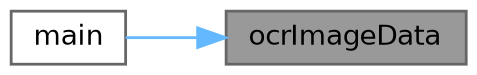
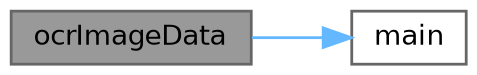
edge "main" -> "ocrImageData": reversed
